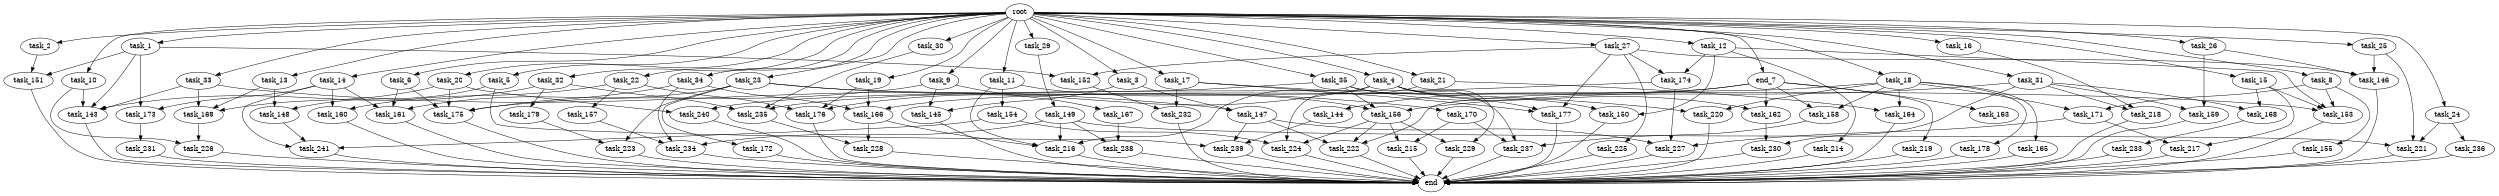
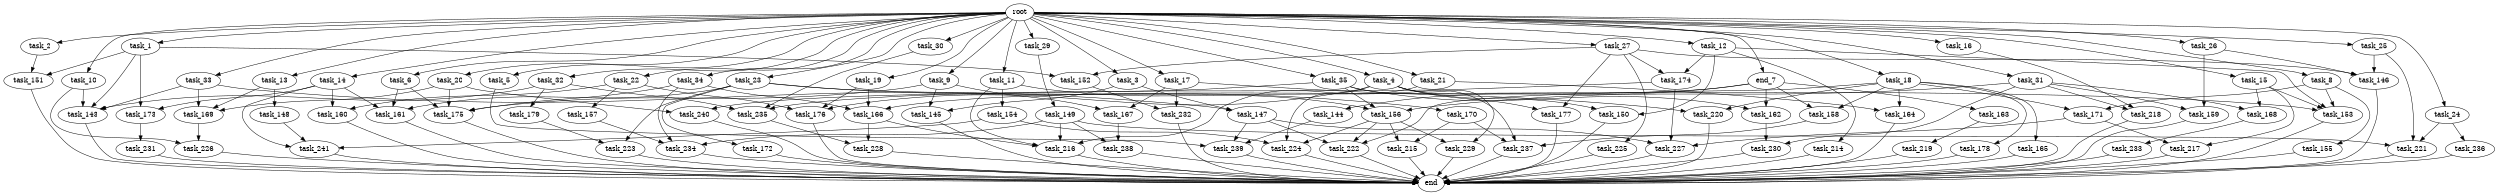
edge "end_7" -> "task_219": now "task_163" -> "task_219"
edge "task_17" -> "task_177": now "task_17" -> "task_167"
edge "task_5" -> "task_148": removed
